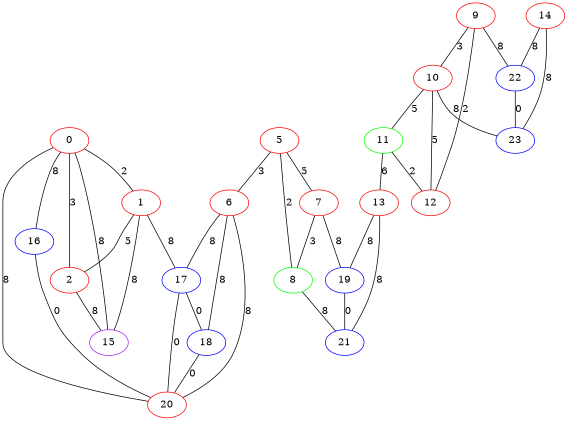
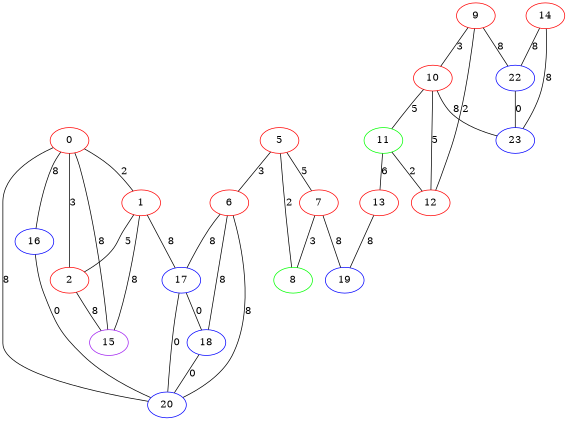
node "21": removed
node "20": color red -> blue
